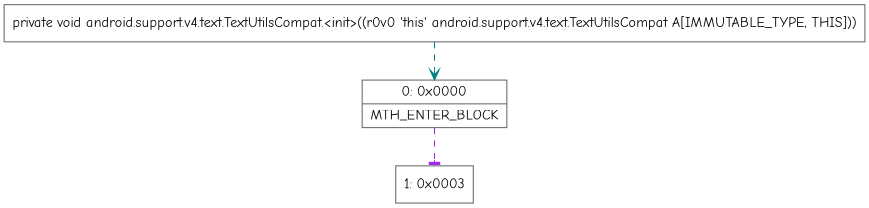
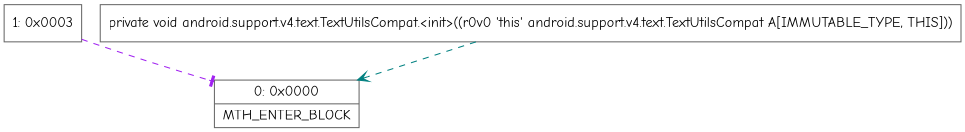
edge "0: 0x0000" -> "1: 0x0003": reversed
